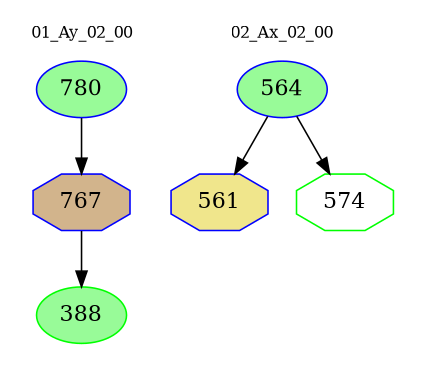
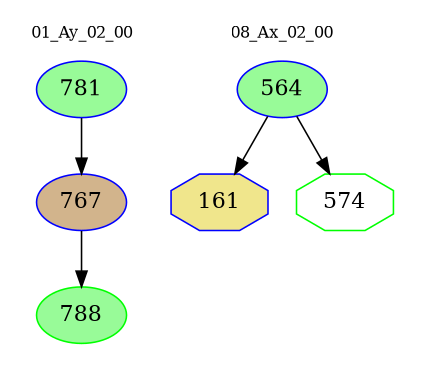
cluster "02_Ax_02_00": label "02_Ax_02_00" -> "08_Ax_02_00"
node "780": label "780" -> "781"
node "767": shape octagon -> ellipse
node "561": label "561" -> "161"
node "388": label "388" -> "788"
